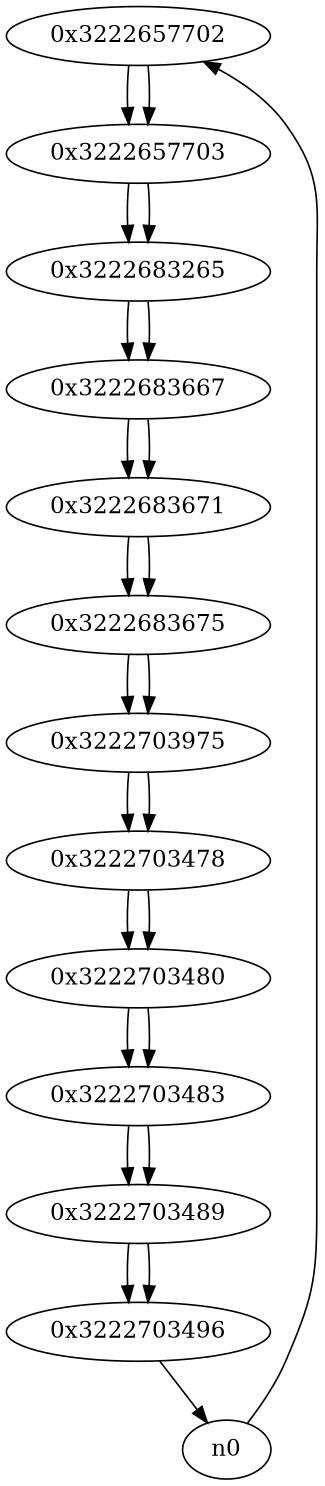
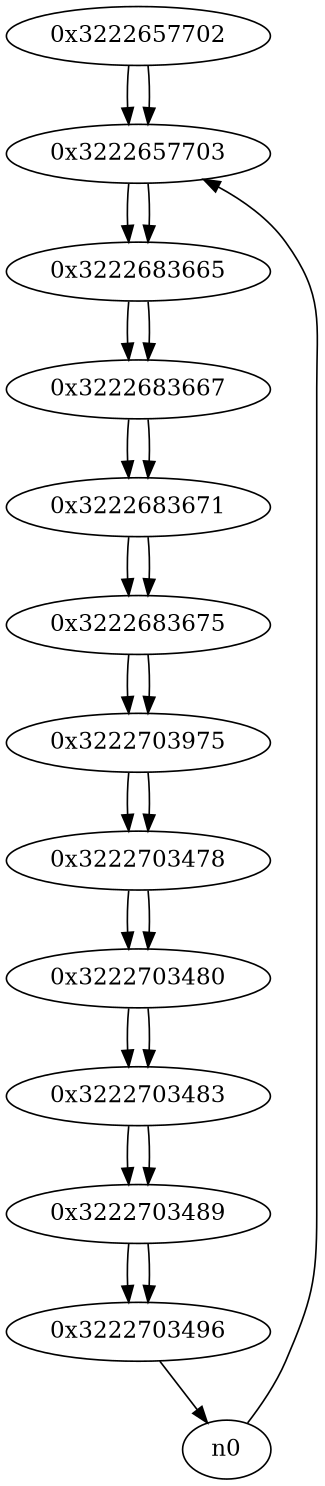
node "0x3222683265": label "0x3222683265" -> "0x3222683665"
edge "n0" -> "0x3222657702": now "n0" -> "0x3222657703"
